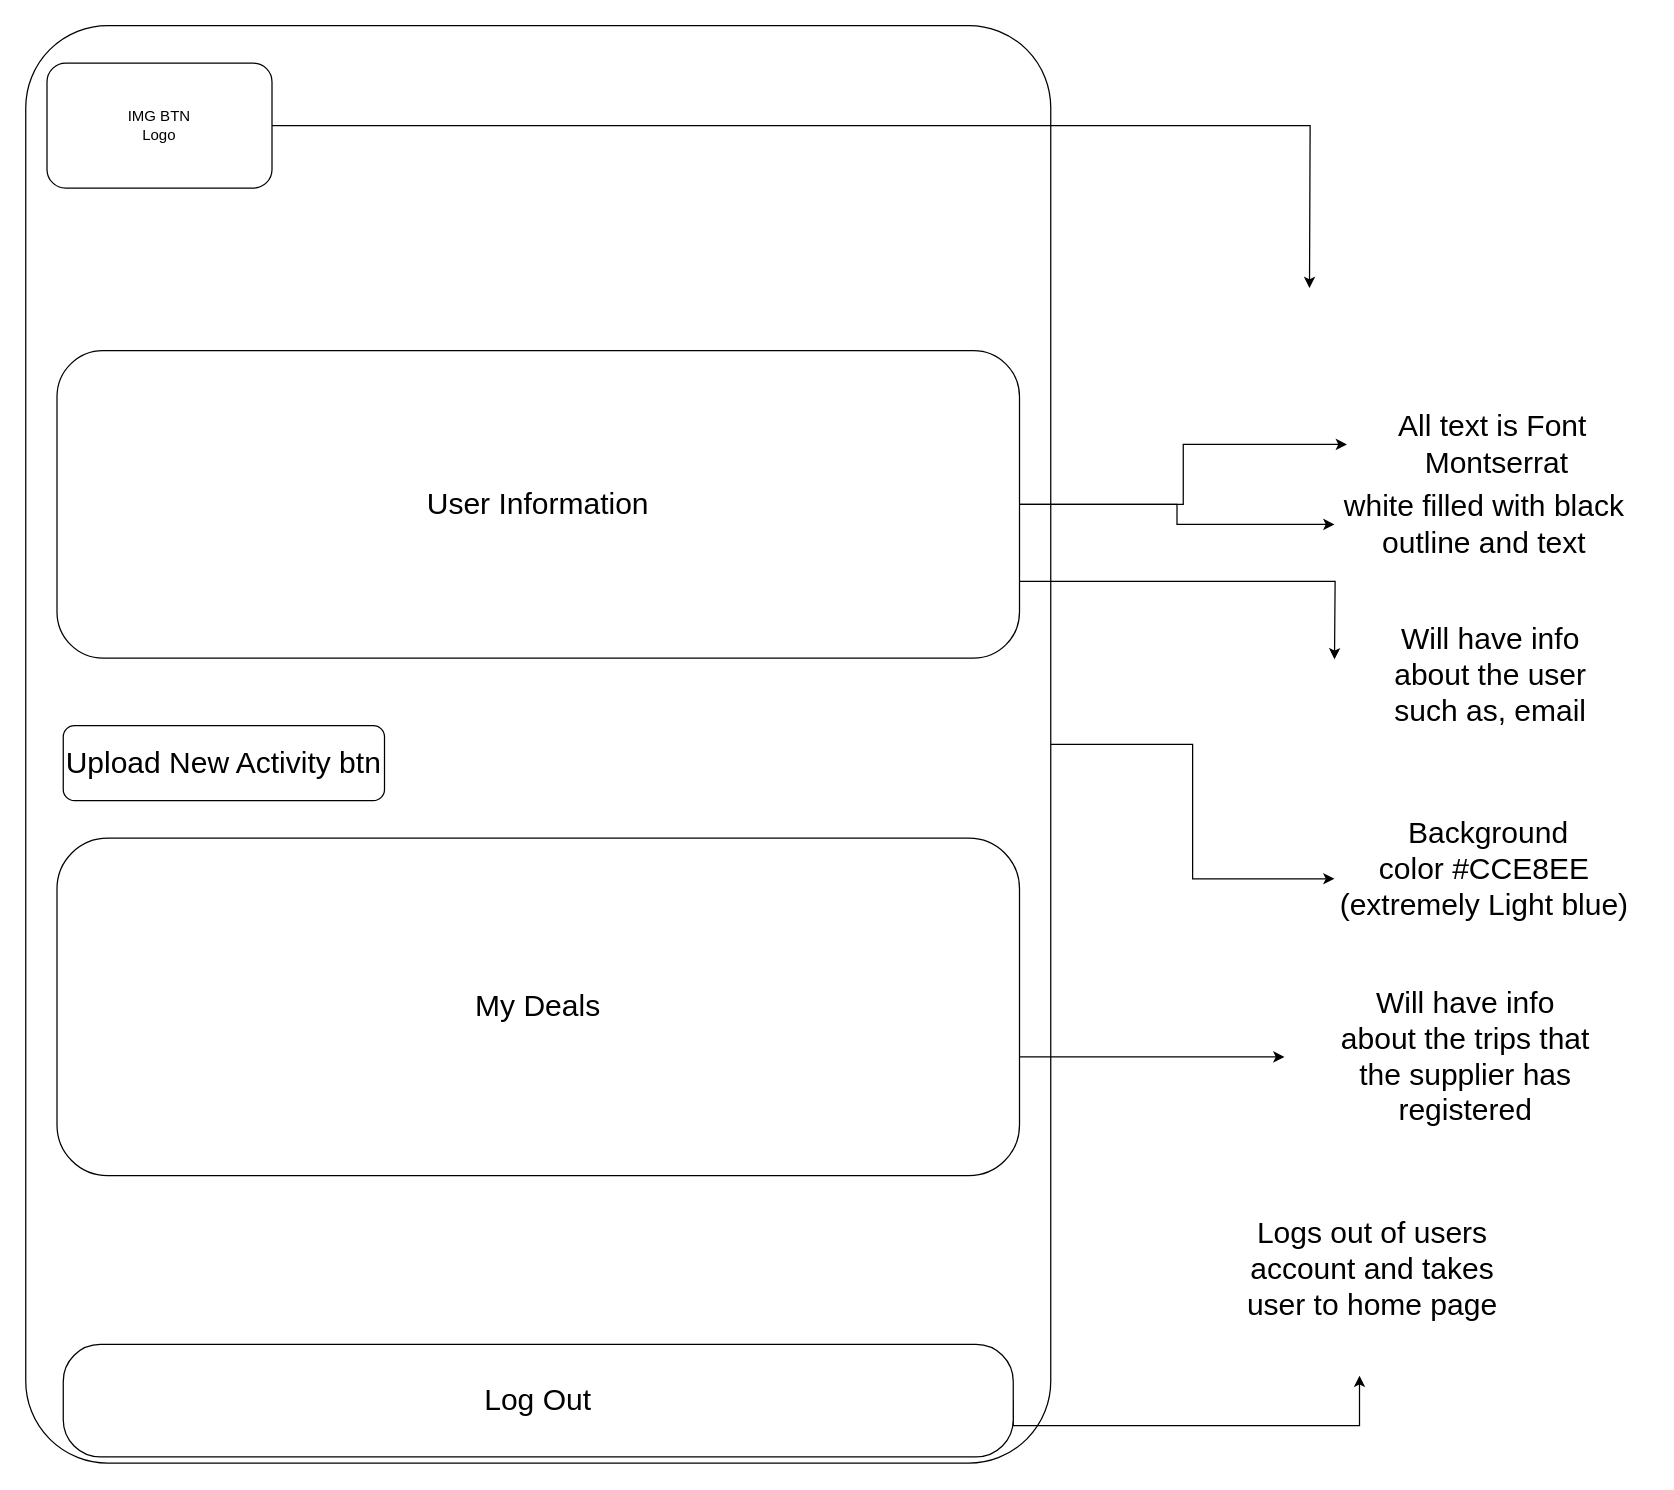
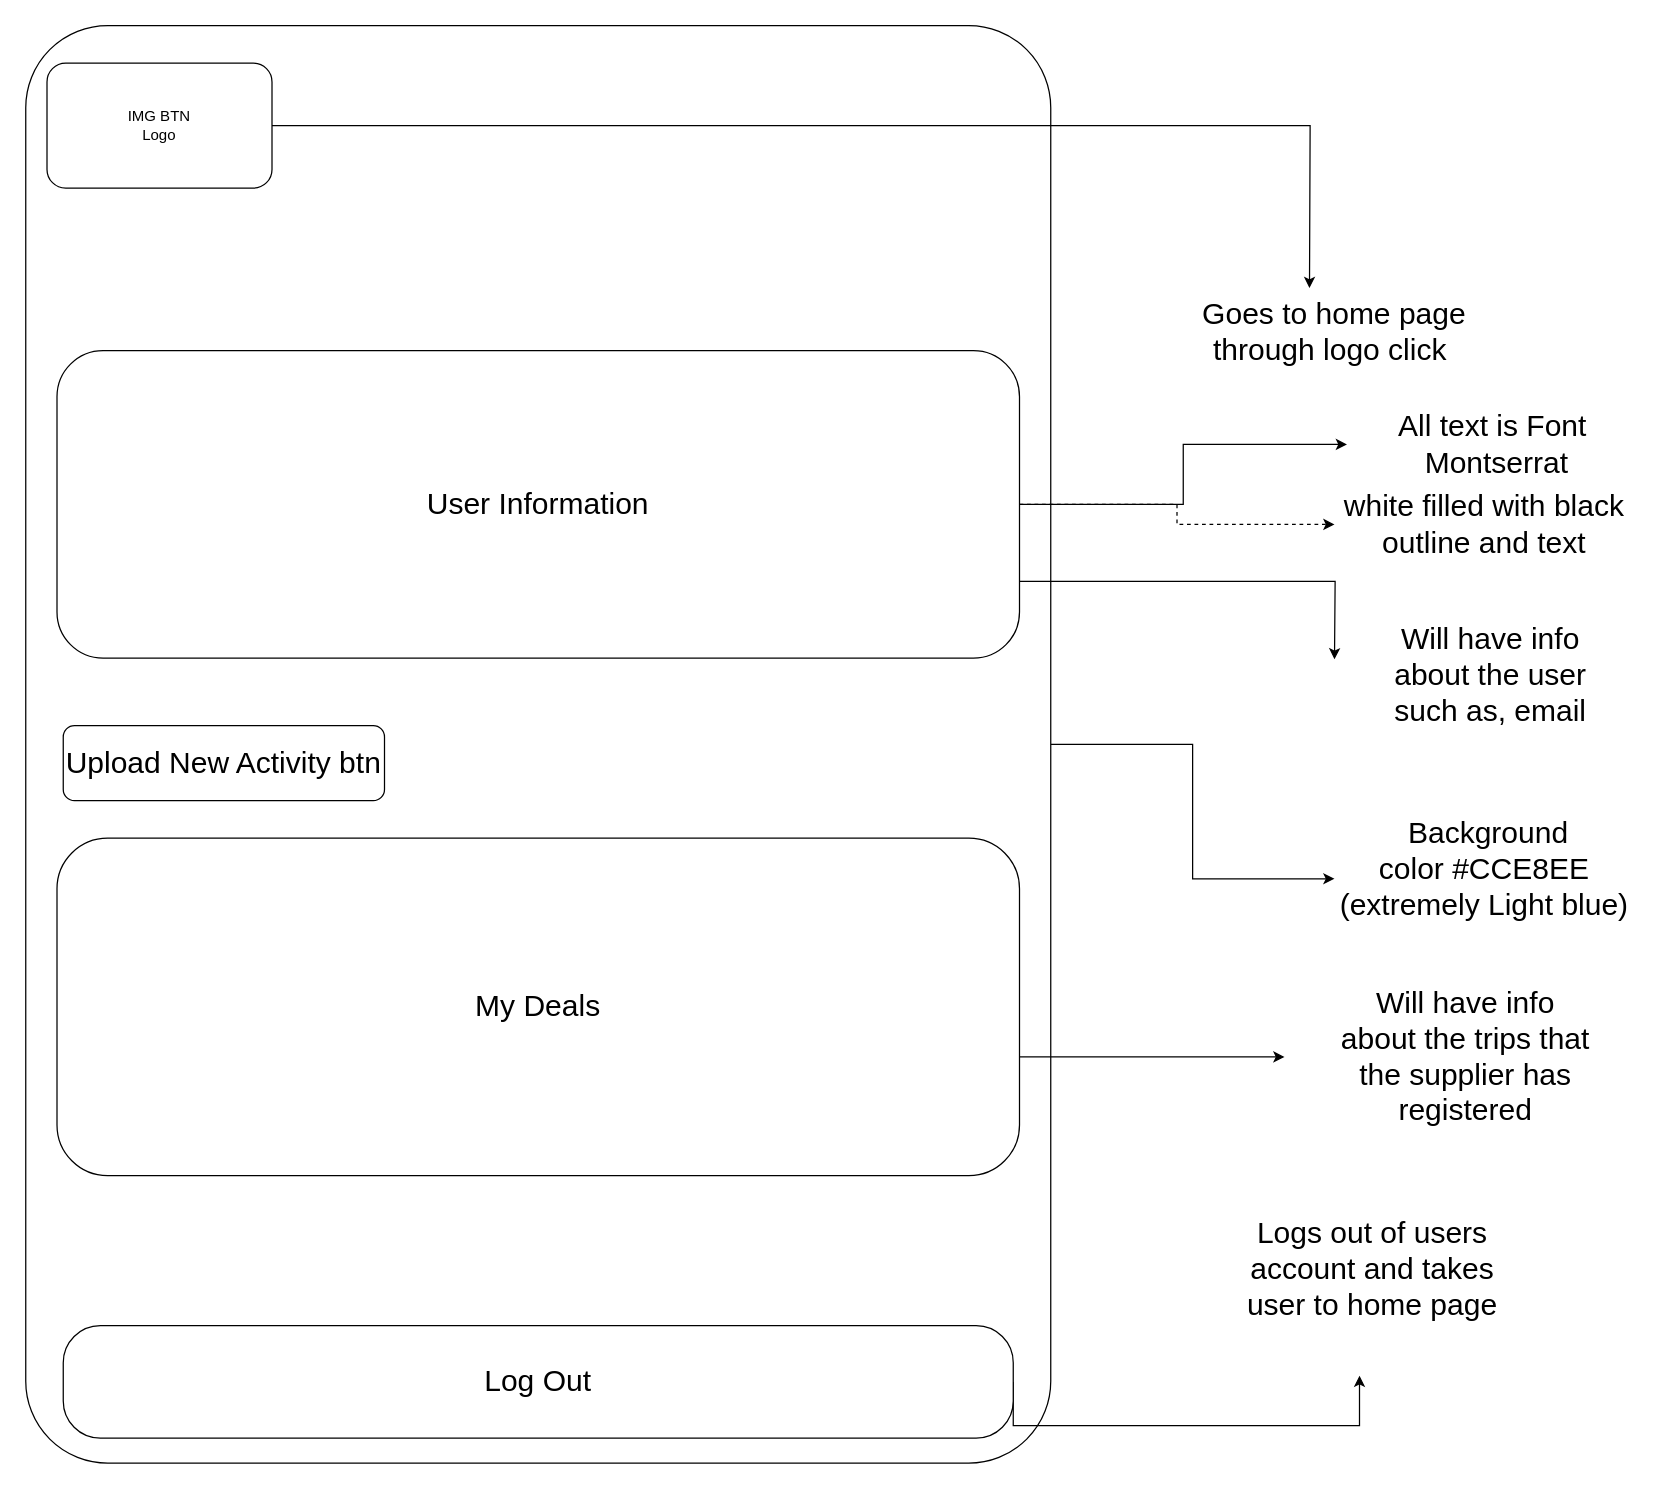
node "Goes to home page through logo click": added
edge "User Information" -> "white filled with black outline and text": style solid -> dashed
node "Log Out": moved (538, 1401) -> (538, 1382)
